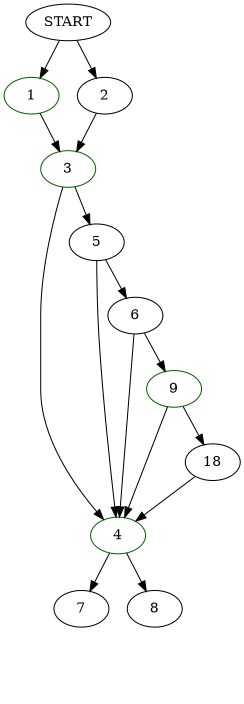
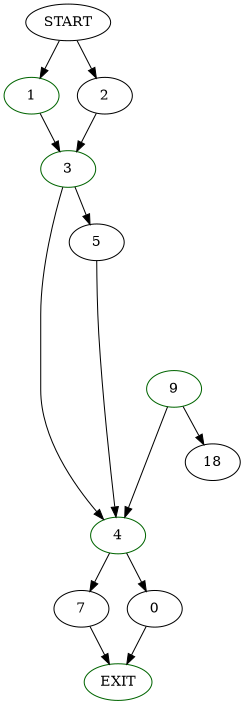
node "6": removed
edge "18" -> "4": removed
node "8": label "8" -> "0"
node "EXIT": added
